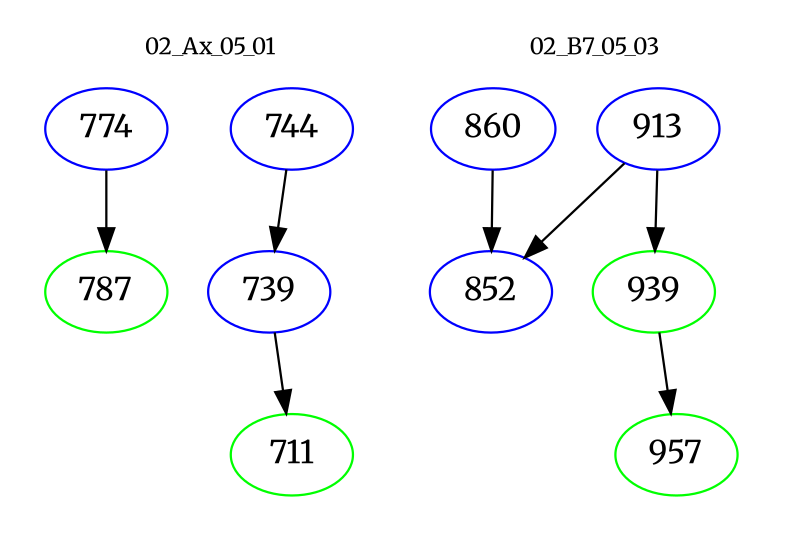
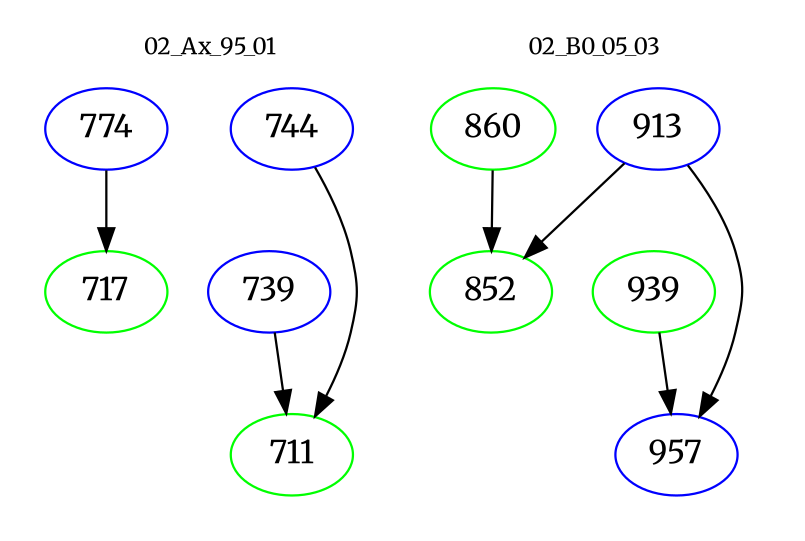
cluster "02_Ax_05_01": label "02_Ax_05_01" -> "02_Ax_95_01"
cluster "02_B7_05_03": label "02_B7_05_03" -> "02_B0_05_03"
node "860": color blue -> green
edge "744" -> "739": now "744" -> "711"
edge "913" -> "939": now "913" -> "957"
node "787": label "787" -> "717"
node "852": color blue -> green
node "957": color green -> blue
